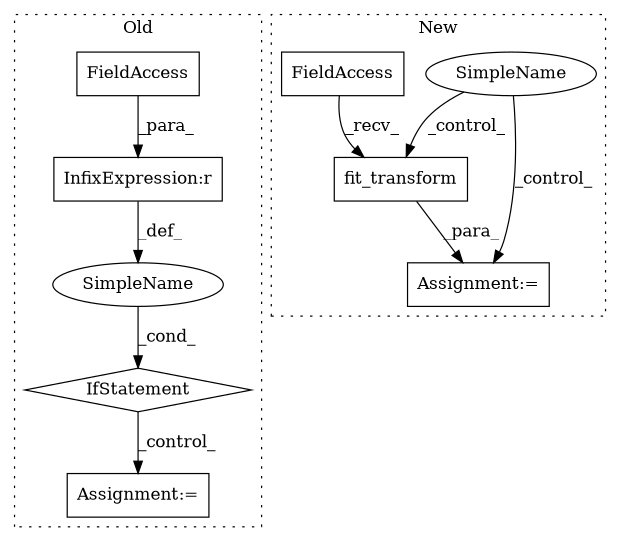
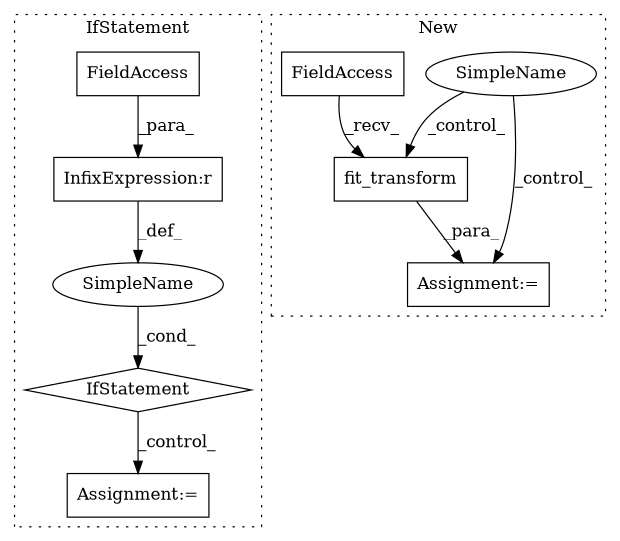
cluster "Old": label "Old" -> "IfStatement"
